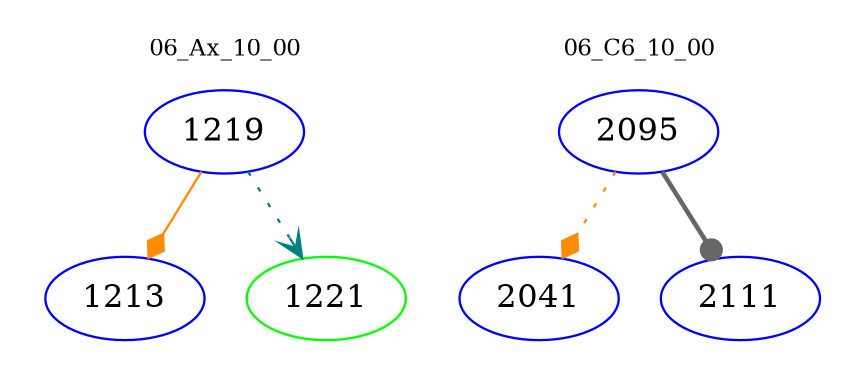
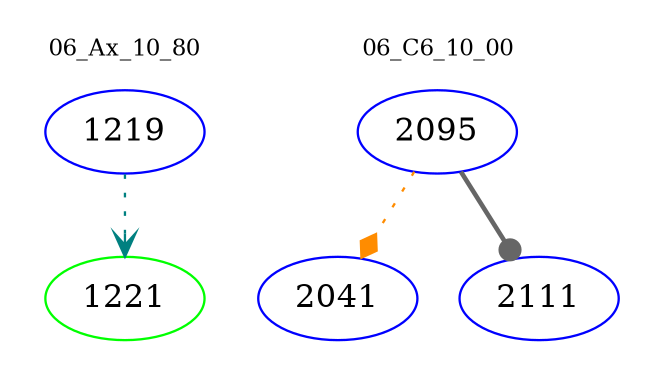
cluster "06_Ax_10_00": label "06_Ax_10_00" -> "06_Ax_10_80"
node "1213": removed
